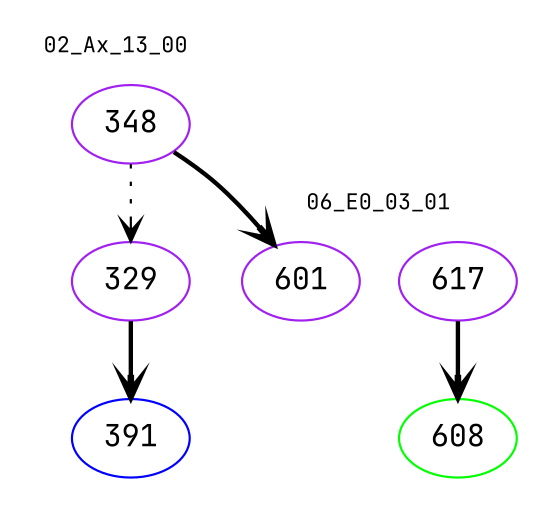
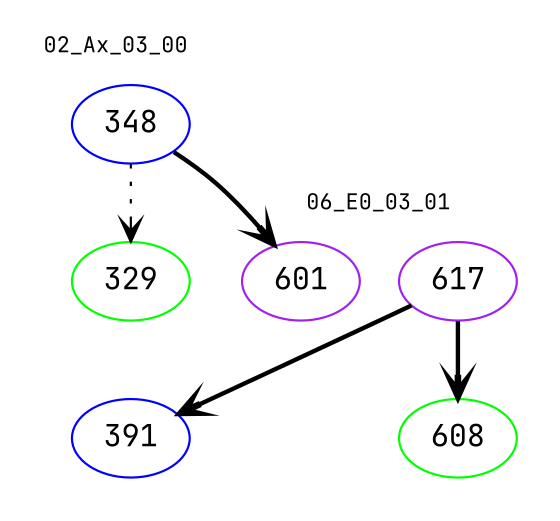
cluster "02_Ax_13_00": label "02_Ax_13_00" -> "02_Ax_03_00"
node "348": color purple -> blue
node "329": color purple -> green
edge "329" -> "391": now "617" -> "391"
